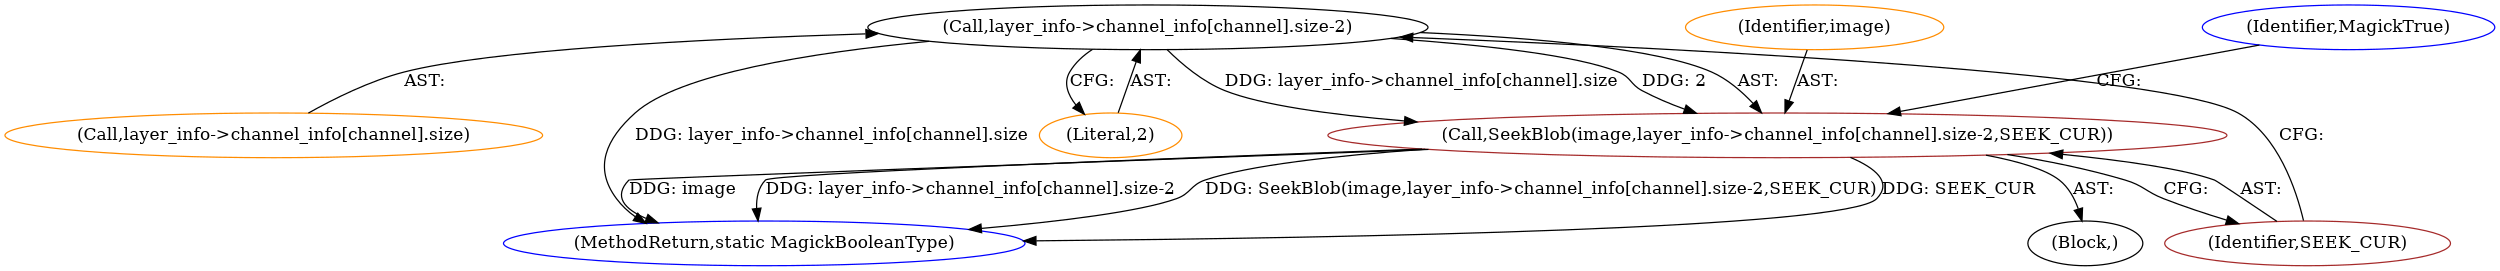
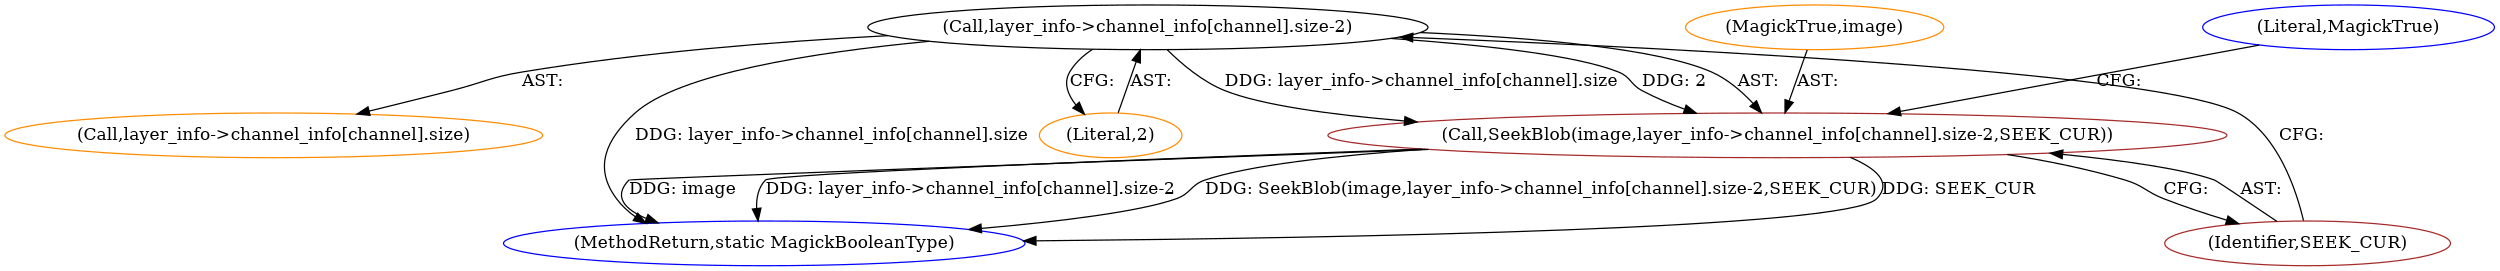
node "(Identifier,image)": label "(Identifier,image)" -> "(MagickTrue,image)"
node "(Identifier,MagickTrue)": label "(Identifier,MagickTrue)" -> "(Literal,MagickTrue)"
edge "(Call,layer_info->channel_info[channel].size)" -> "(Call,layer_info->channel_info[channel].size-2)": reversed
node "(Block,)": removed
